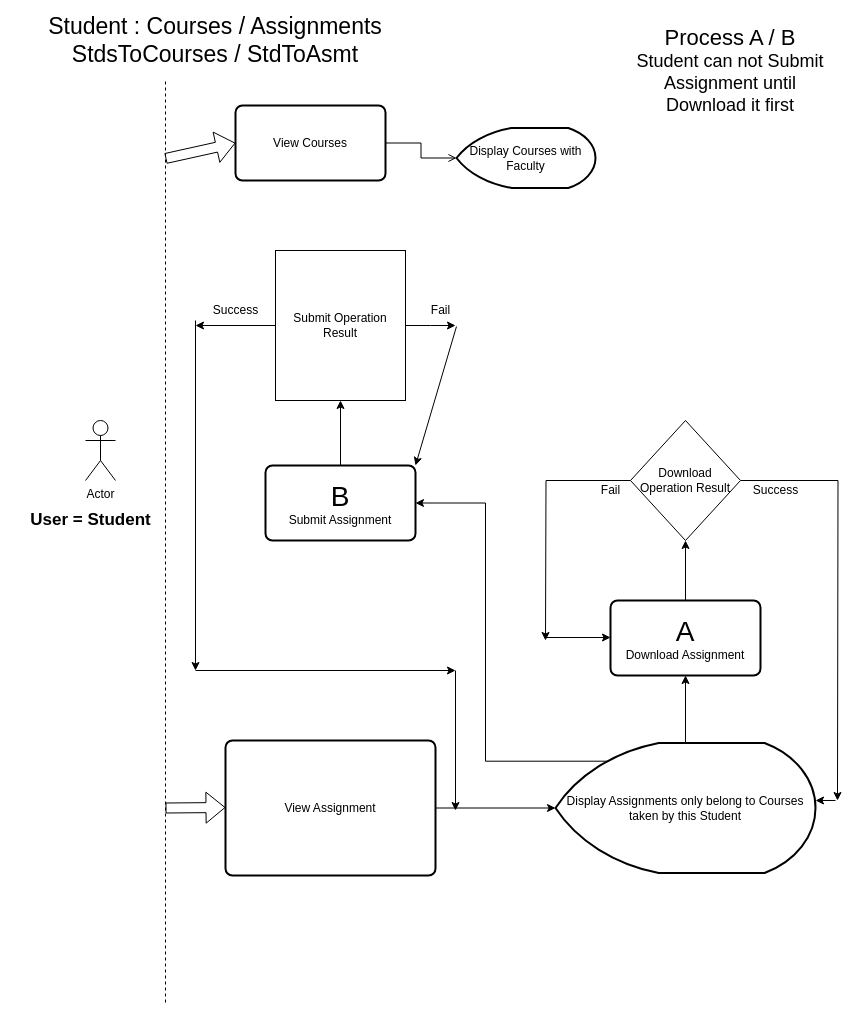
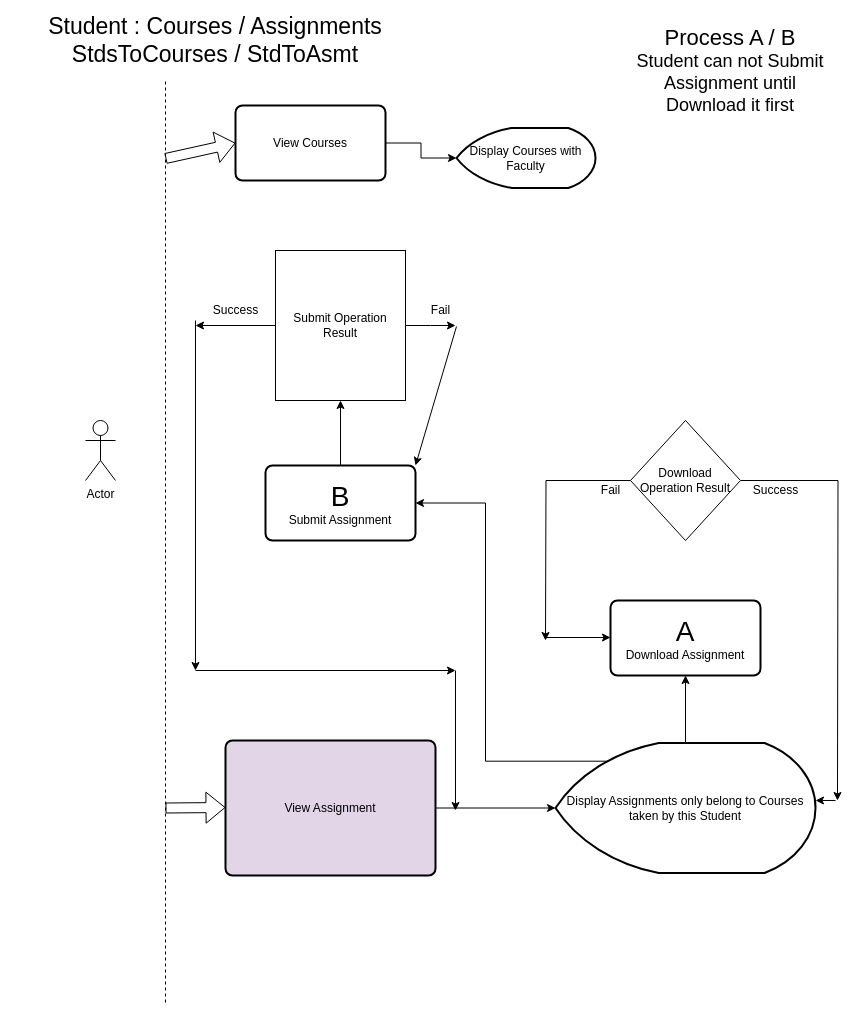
edge "View Courses" -> "Display Courses with Faculty": arrowhead open -> classic
node "User = Student": removed
edge "A Download Assignment" -> "Download Operation Result": removed
node "View Assignment": fillcolor #ffffff -> #e1d5e7
